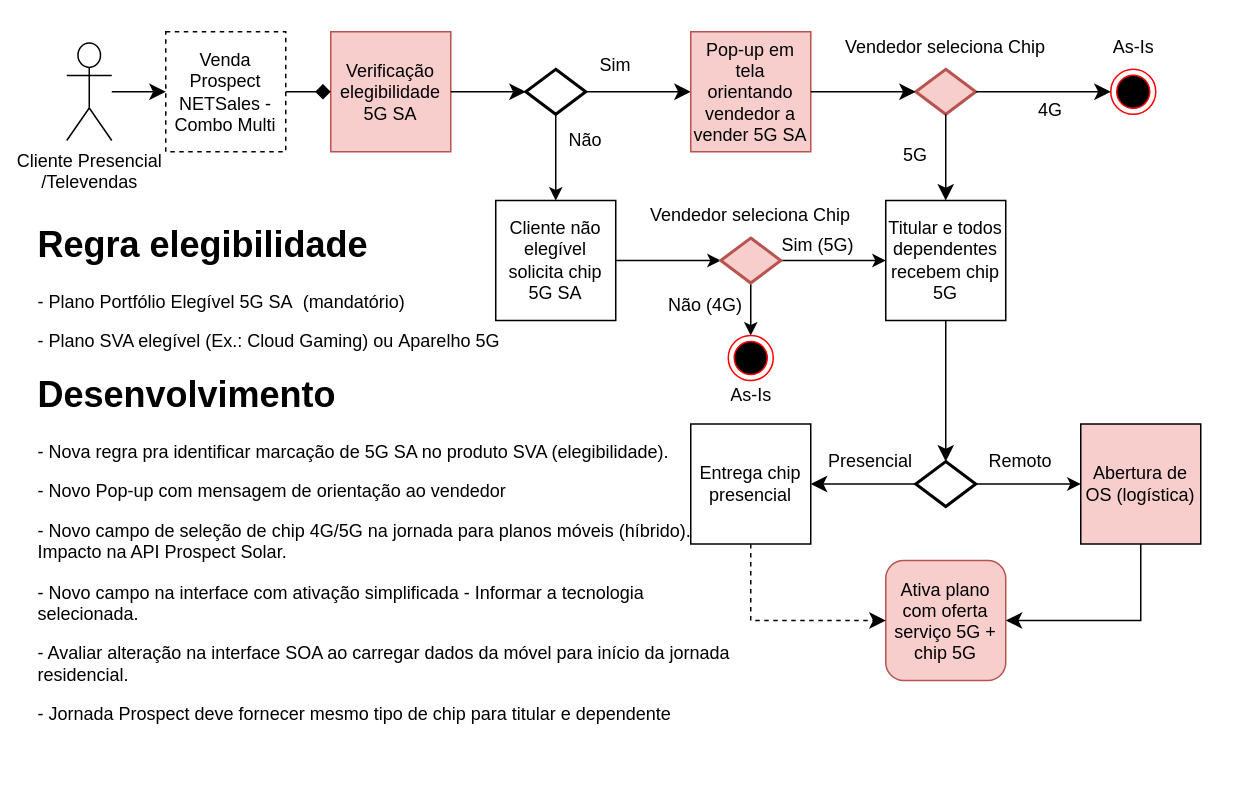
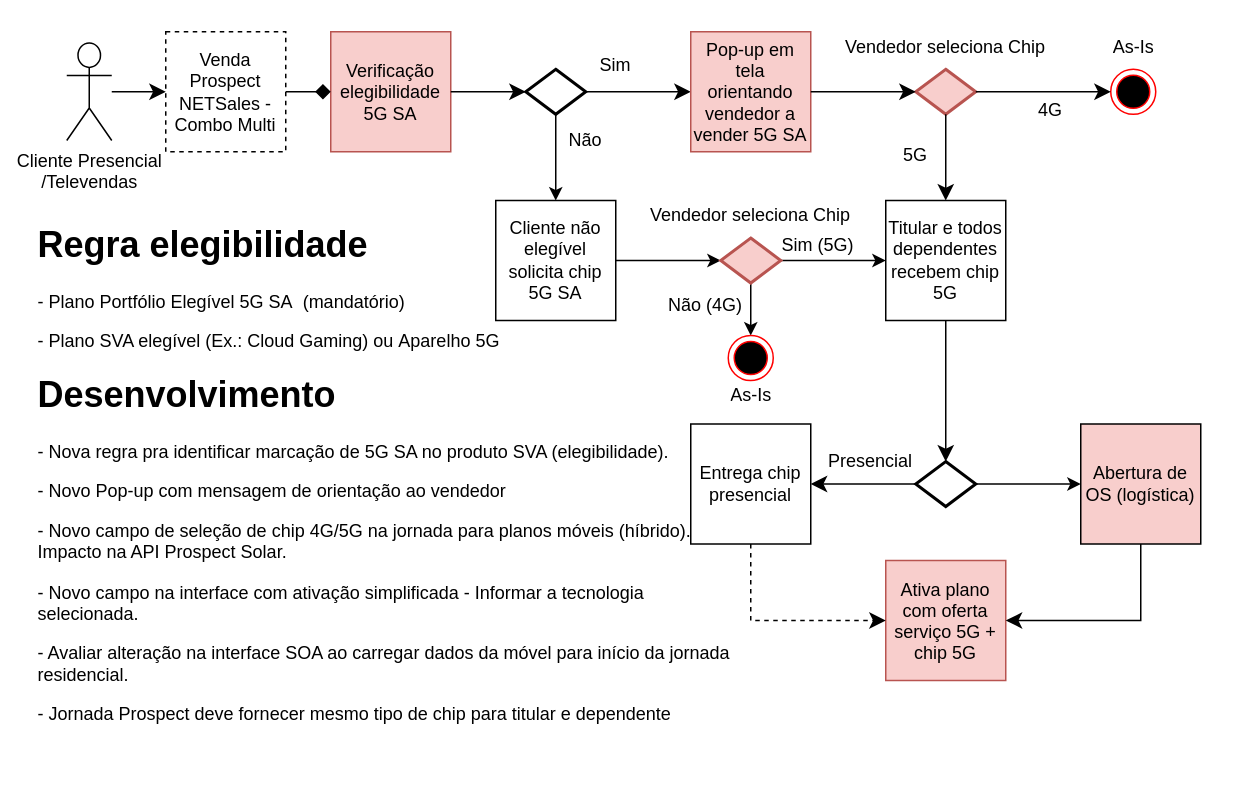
node "Remoto": removed
node "Ativa plano com oferta serviço 5G + chip 5G": shape rounded rectangle -> rectangle
